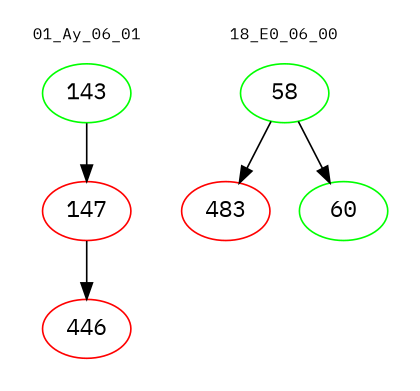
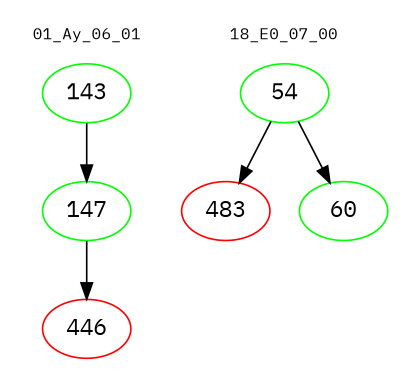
cluster "18_E0_06_00": label "18_E0_06_00" -> "18_E0_07_00"
node "58": label "58" -> "54"
node "147": color red -> green
